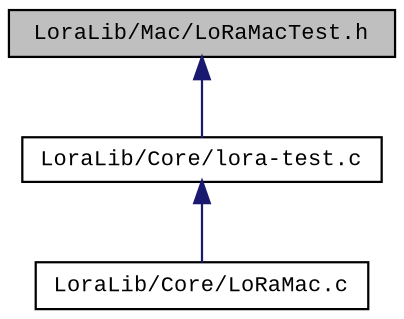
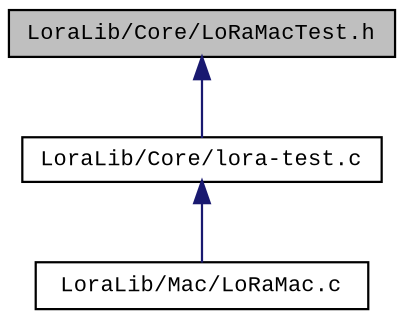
node "LoraLib/Mac/LoRaMacTest.h": label "LoraLib/Mac/LoRaMacTest.h" -> "LoraLib/Core/LoRaMacTest.h"
node "LoraLib/Core/LoRaMac.c": label "LoraLib/Core/LoRaMac.c" -> "LoraLib/Mac/LoRaMac.c"
